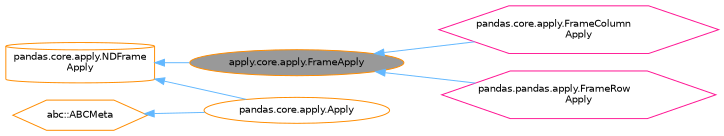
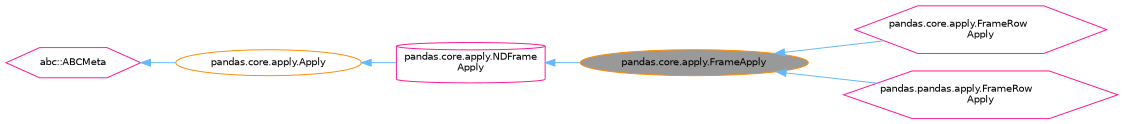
node "pandas.core.apply.FrameColumn Apply": label "pandas.core.apply.FrameColumn Apply" -> "pandas.core.apply.FrameRow Apply"
node "pandas.core.apply.NDFrame Apply": color darkorange -> deeppink
node "apply.core.apply.FrameApply": label "apply.core.apply.FrameApply" -> "pandas.core.apply.FrameApply"
edge "pandas.core.apply.Apply" -> "pandas.core.apply.NDFrame Apply": reversed
node "abc::ABCMeta": color darkorange -> deeppink
